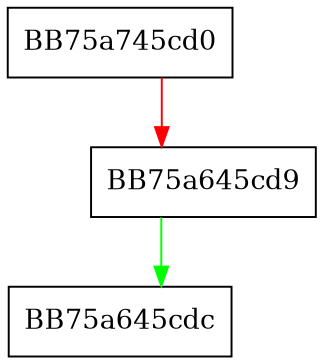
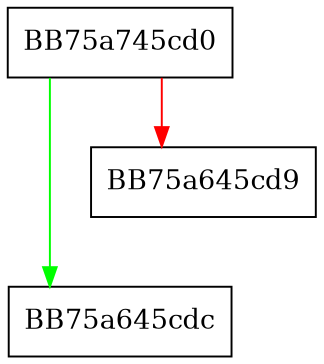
edge "BB75a645cd9" -> "BB75a645cdc": now "BB75a745cd0" -> "BB75a645cdc"
